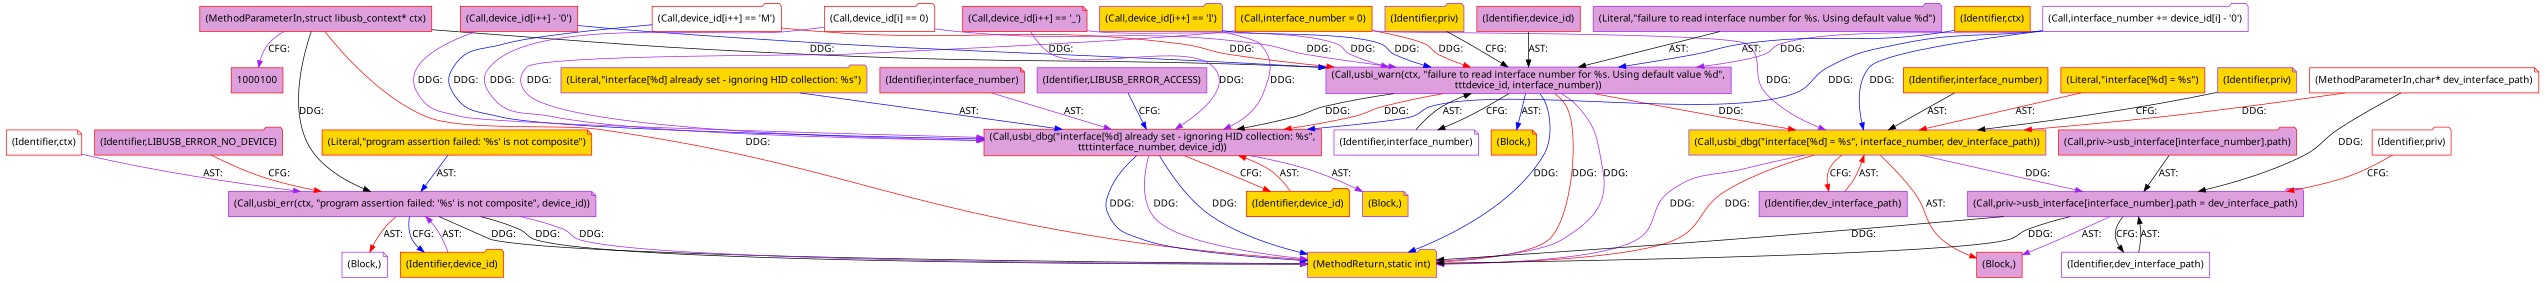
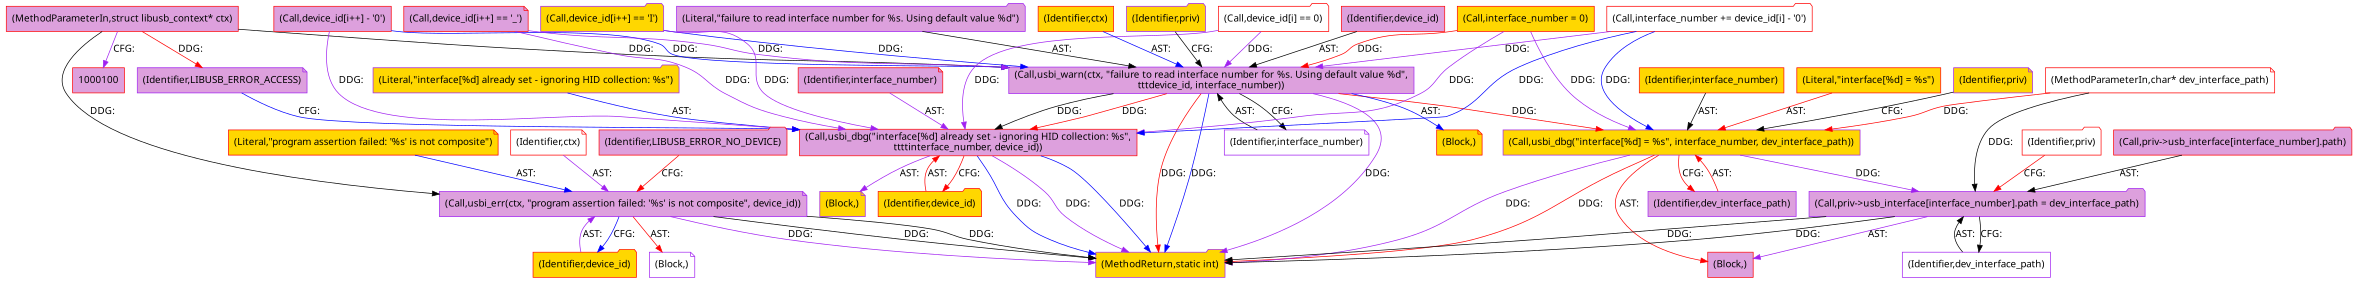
node "(Call,device_id[i++] == 'M')": removed
node "(Call,interface_number += device_id[i] - '0')": color purple -> red
node "(Identifier,LIBUSB_ERROR_ACCESS)": shape box -> note
edge "(MethodParameterIn,struct libusb_context* ctx)" -> "(MethodReturn,static int)": now "(MethodParameterIn,struct libusb_context* ctx)" -> "(Identifier,LIBUSB_ERROR_ACCESS)"
